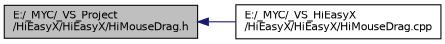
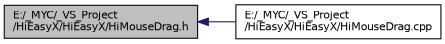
node "E:/_MYC/_VS_HiEasyX /HiEasyX/HiEasyX/HiMouseDrag.cpp": label "E:/_MYC/_VS_HiEasyX /HiEasyX/HiEasyX/HiMouseDrag.cpp" -> "E:/_MYC/_VS_Project /HiEasyX/HiEasyX/HiMouseDrag.cpp"
